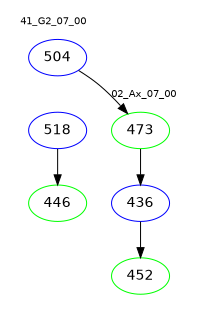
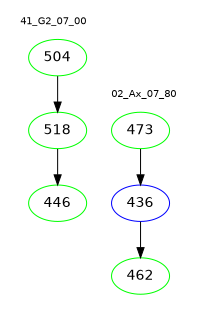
node "504": color blue -> green
edge "504" -> "473": now "504" -> "518"
cluster "02_Ax_07_00": label "02_Ax_07_00" -> "02_Ax_07_80"
node "518": color blue -> green
node "452": label "452" -> "462"
